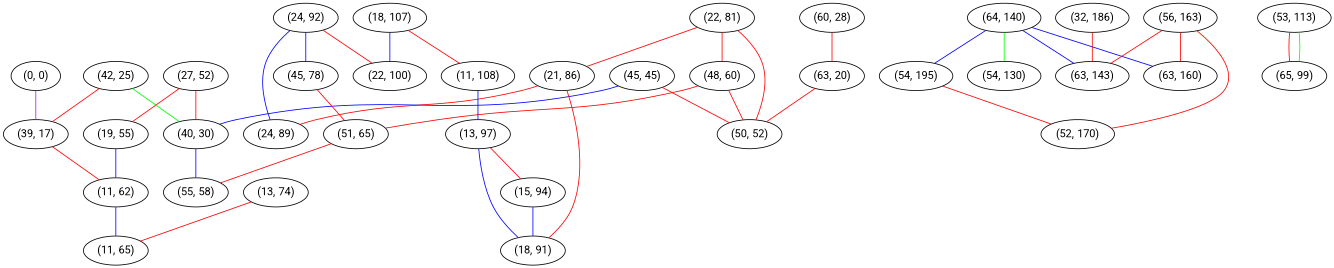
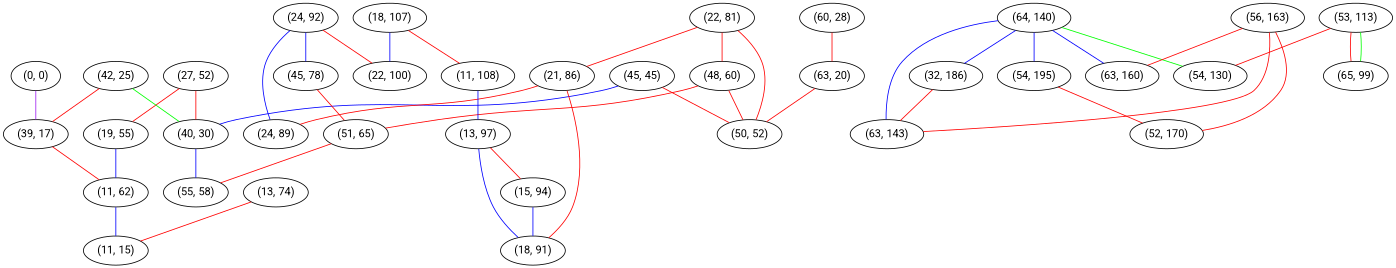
edge "(53, 113)" -- "(54, 130)": added
edge "(64, 140)" -- "(32, 186)": added
node "(11, 65)": label "(11, 65)" -> "(11, 15)"
